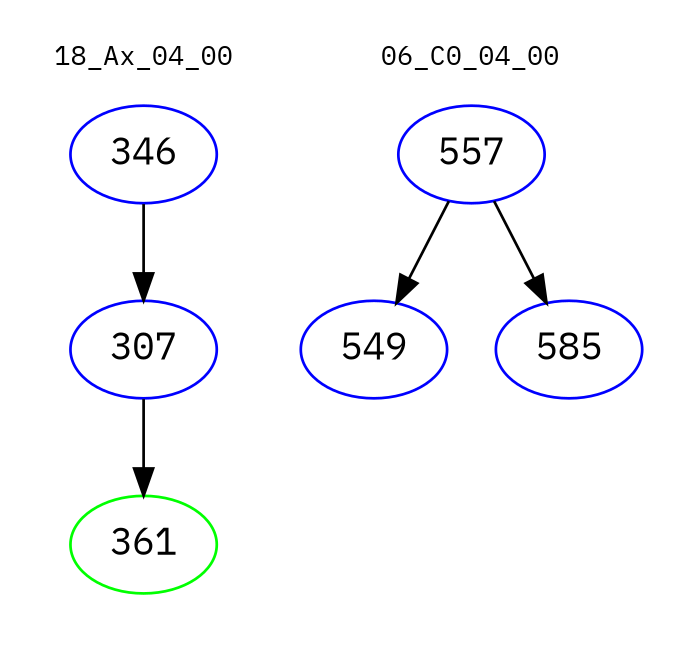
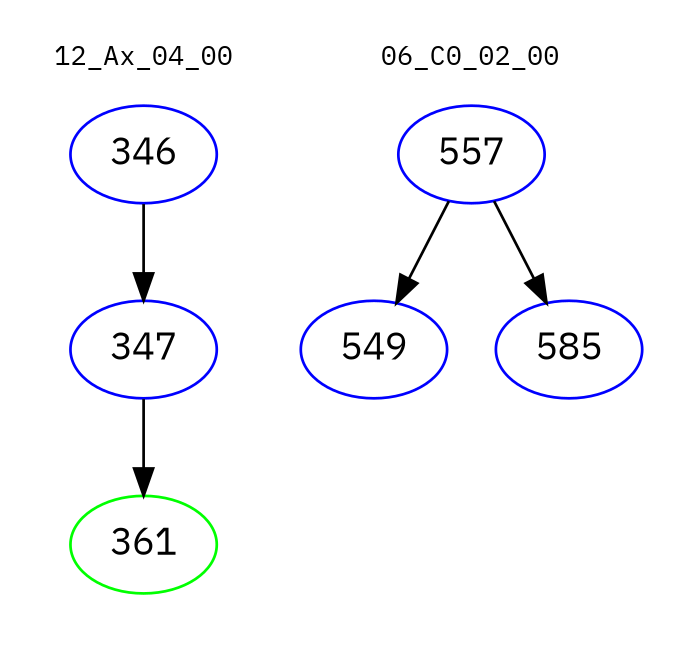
cluster "18_Ax_04_00": label "18_Ax_04_00" -> "12_Ax_04_00"
cluster "06_C0_04_00": label "06_C0_04_00" -> "06_C0_02_00"
node "307": label "307" -> "347"
